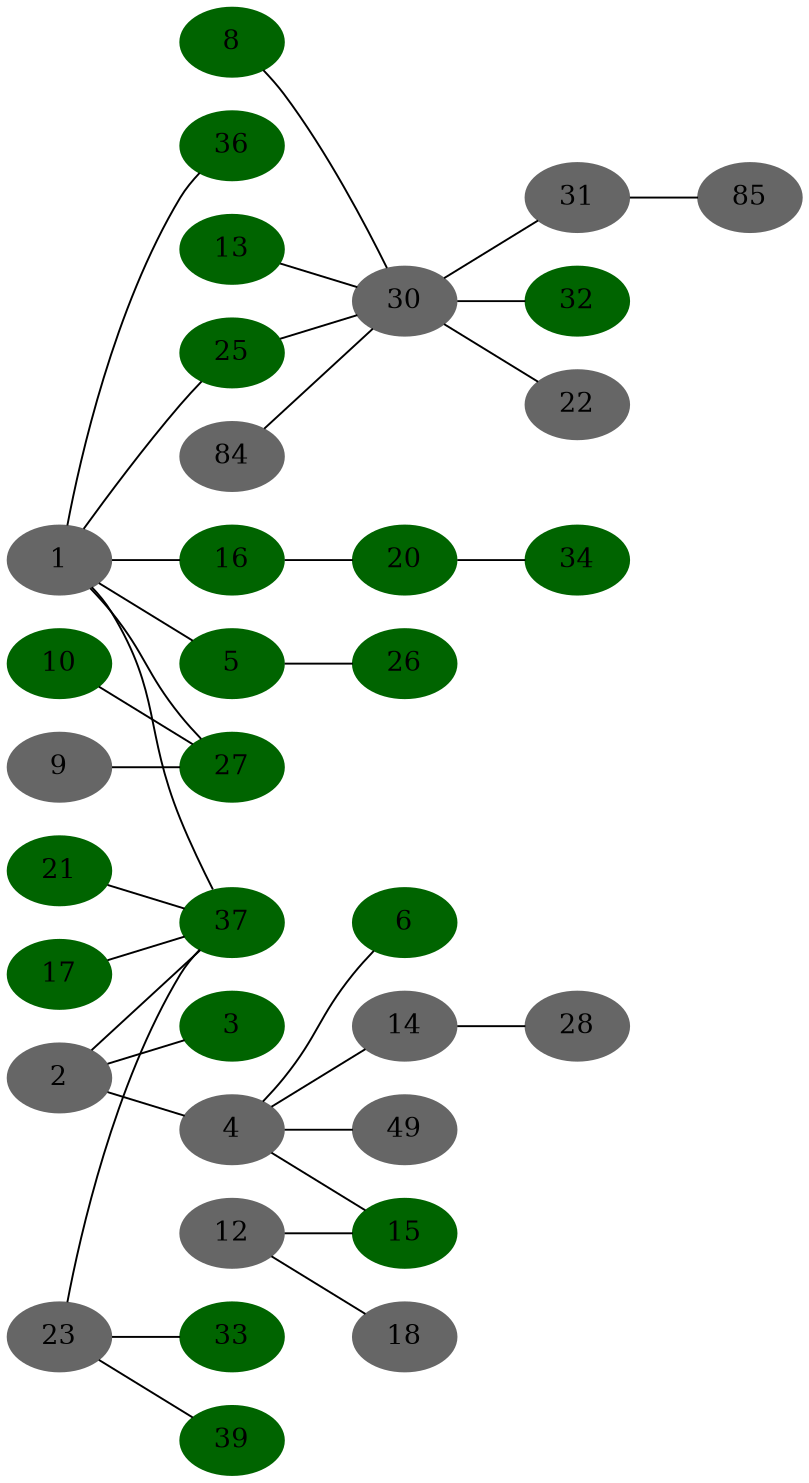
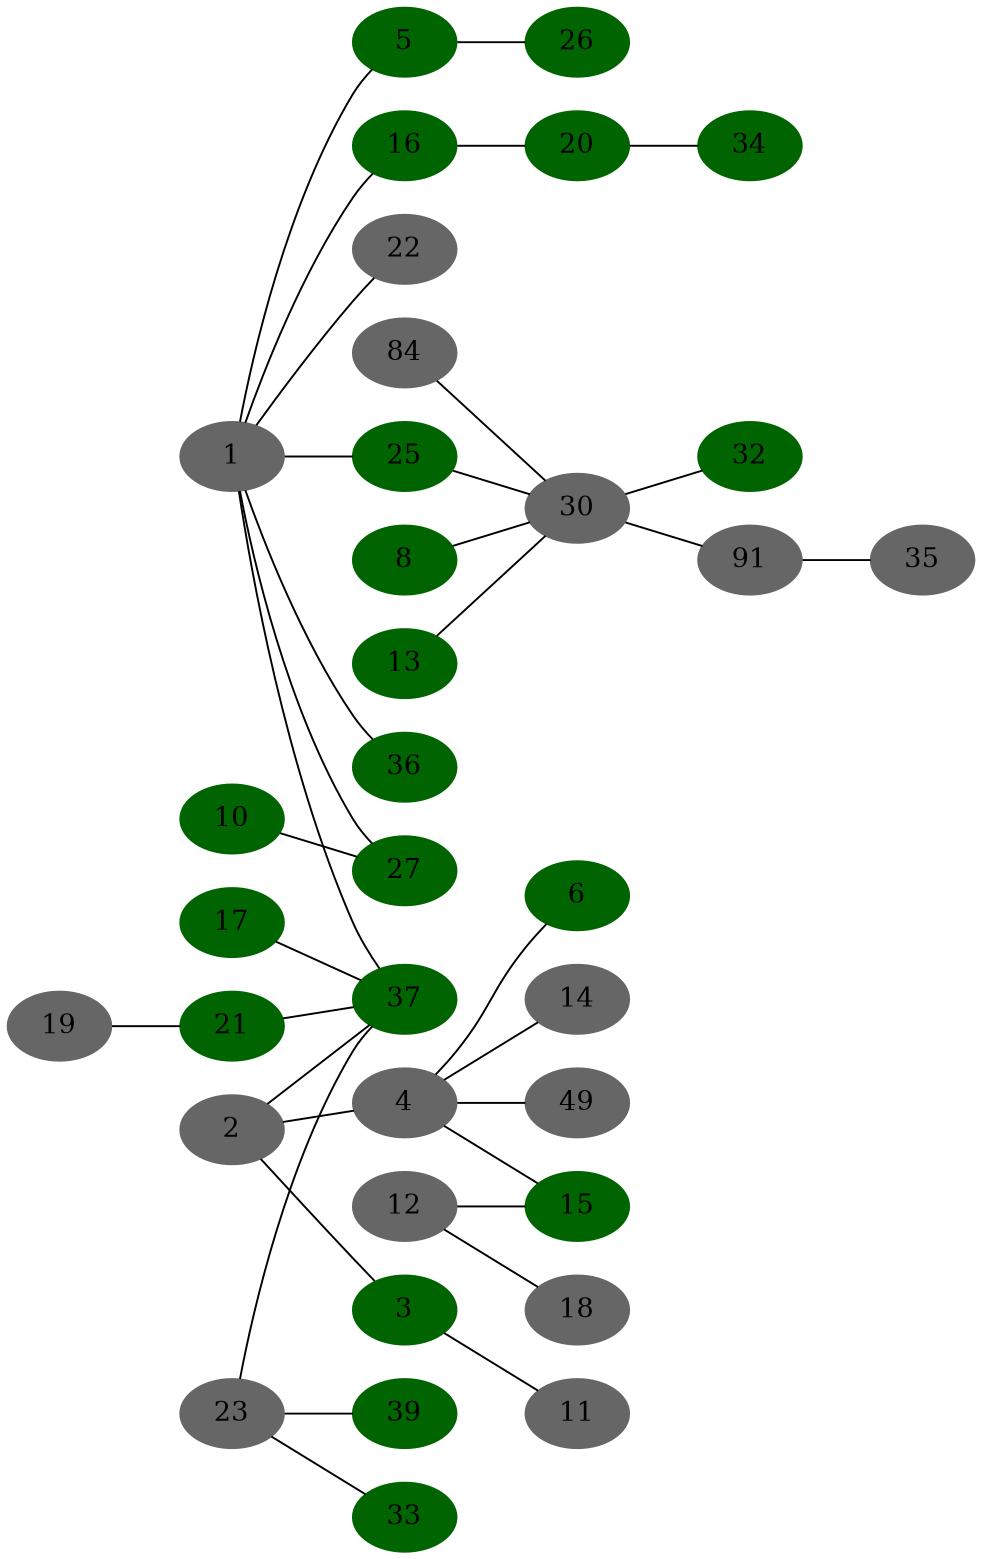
node "31": label "31" -> "91"
node "85": label "85" -> "35"
edge "30" -- "22": now "1" -- "22"
node "9": removed
node "19": added
node "28": removed
node "11": added
